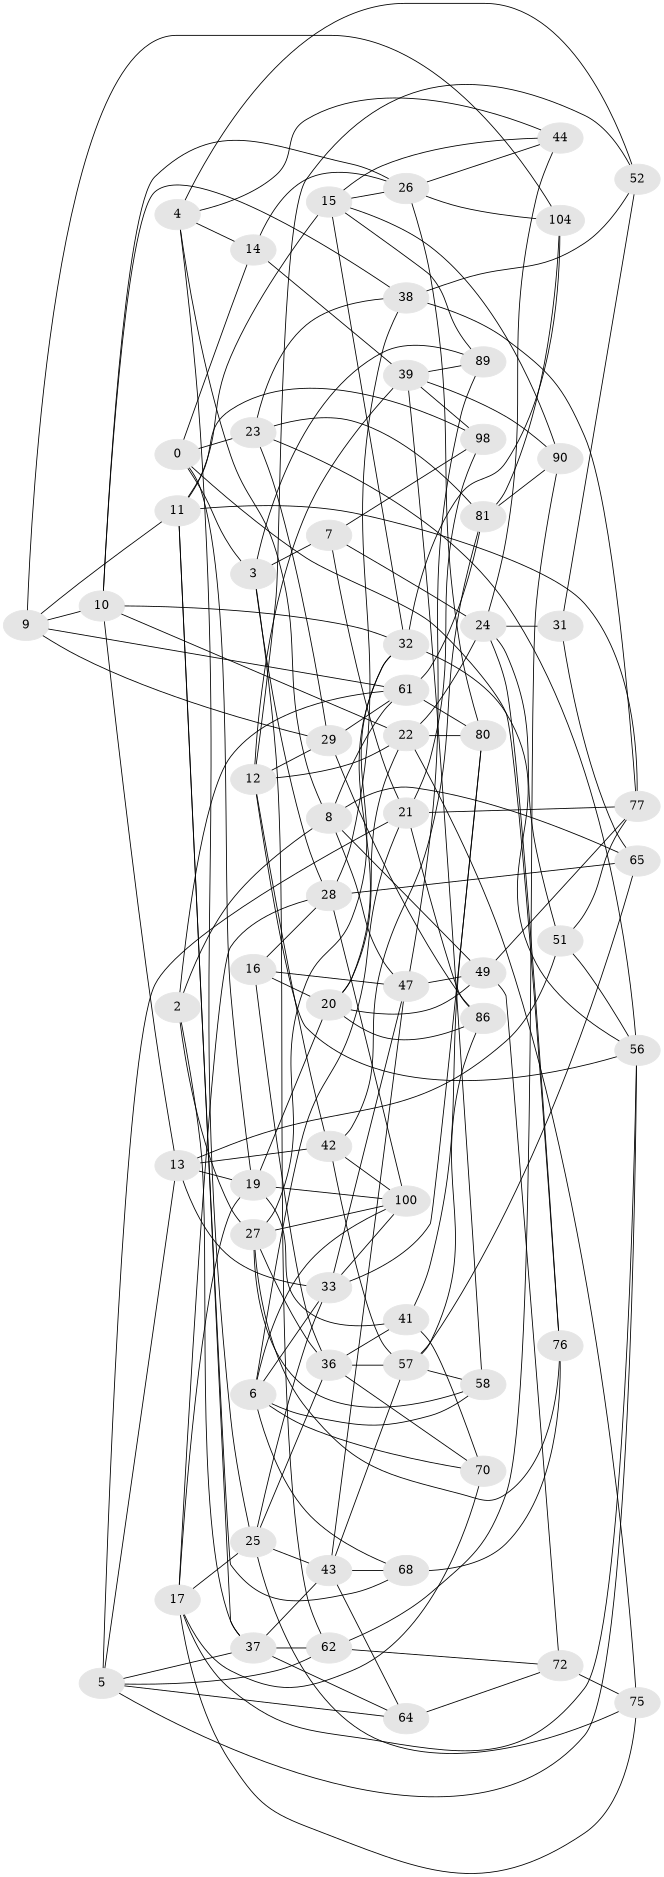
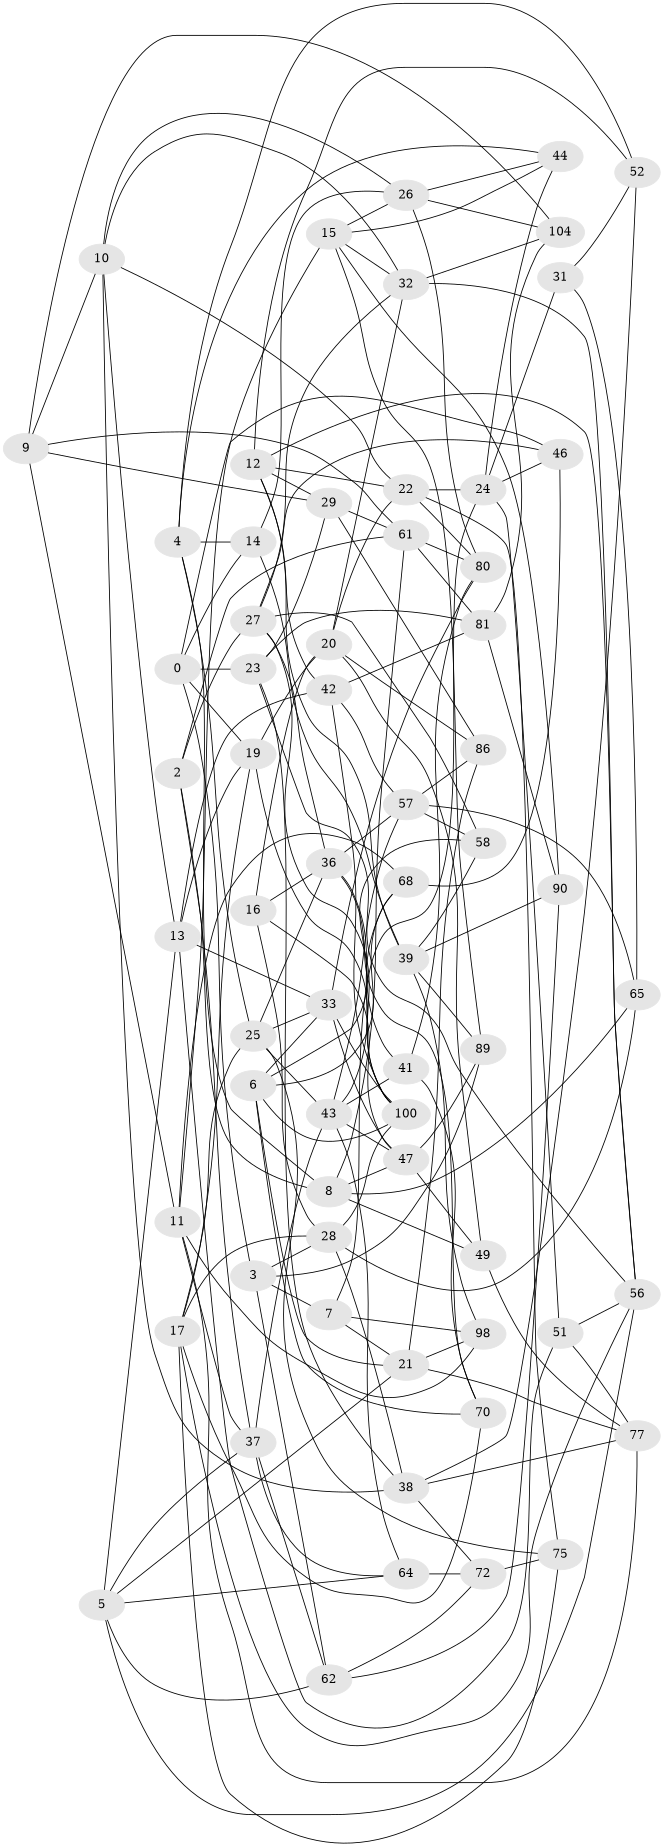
edge "19" -- "41": now "43" -- "41"
edge "49" -- "72": now "38" -- "72"
node "76": label "76" -> "46"
